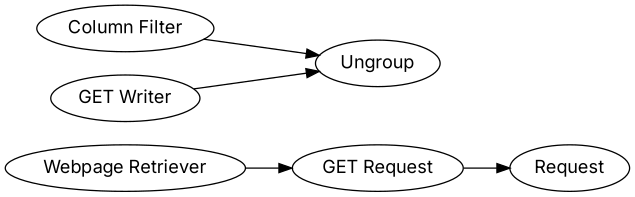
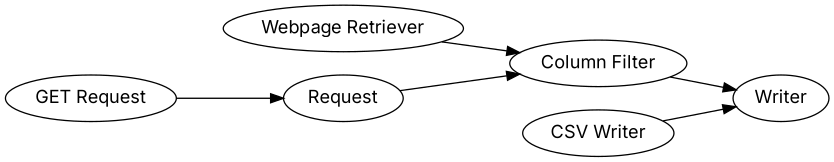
node "Ungroup": label "Ungroup" -> "Writer"
edge "Request" -> "Column Filter": added
node "GET Writer": label "GET Writer" -> "CSV Writer"
edge "Webpage Retriever" -> "GET Request": now "Webpage Retriever" -> "Column Filter"
